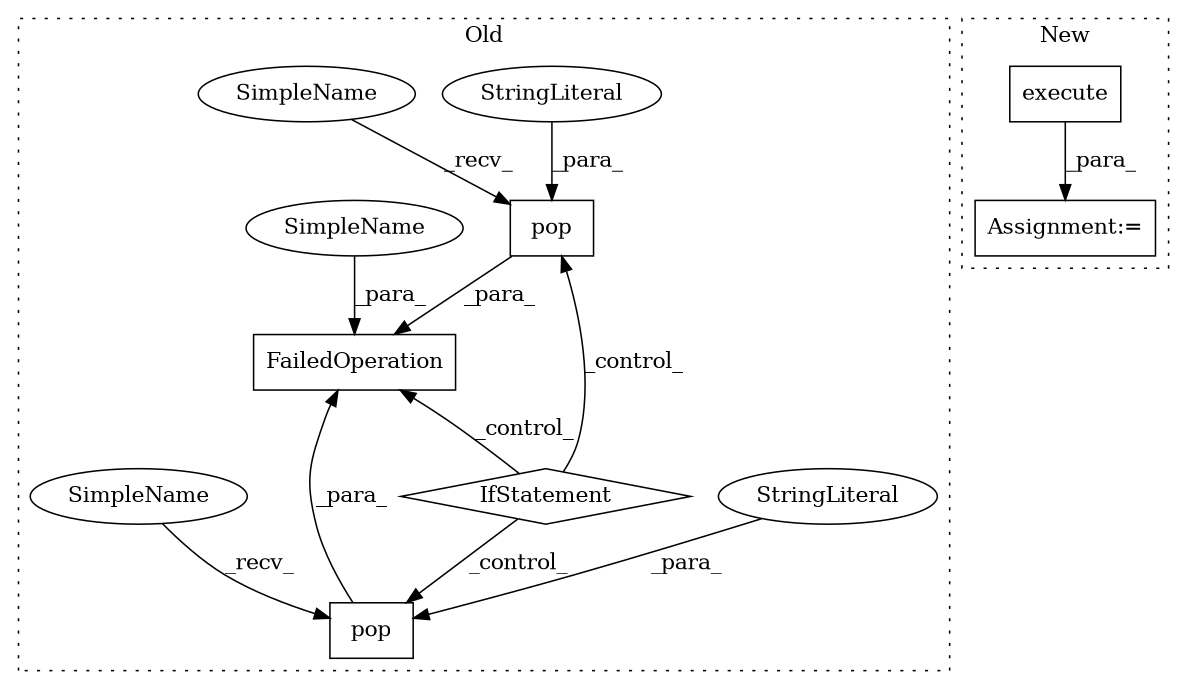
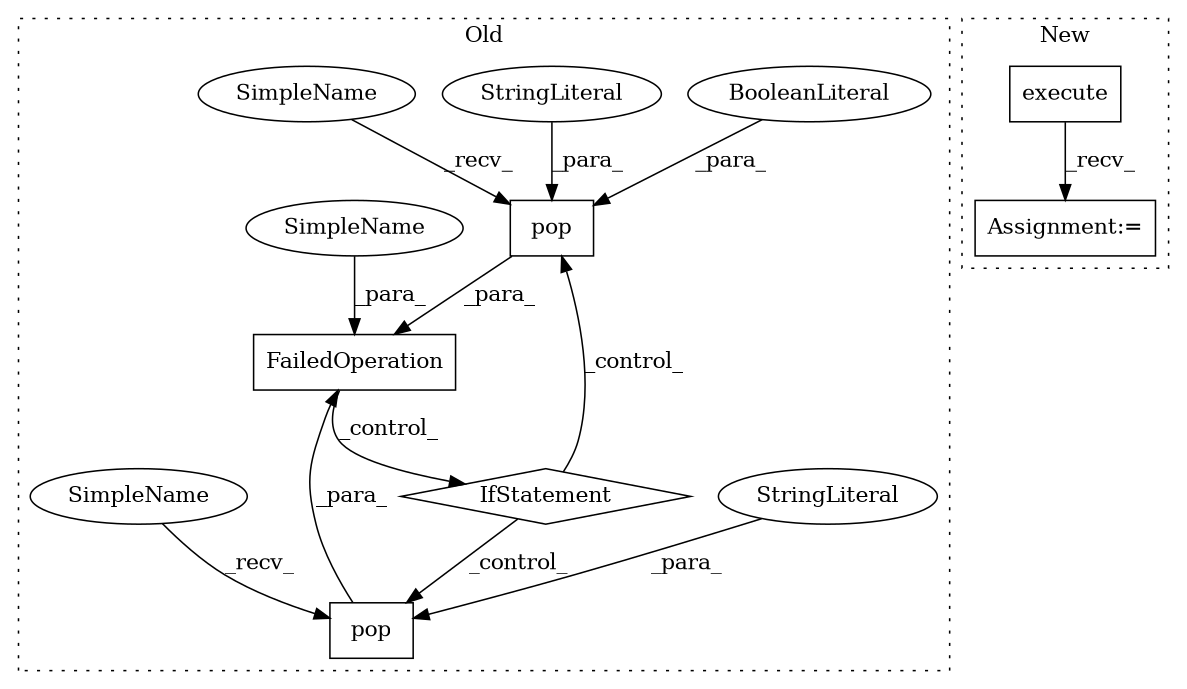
node "BooleanLiteral": added
edge "execute" -> "Assignment:=": label "_para_" -> "_recv_"
edge "IfStatement" -> "FailedOperation": reversed
